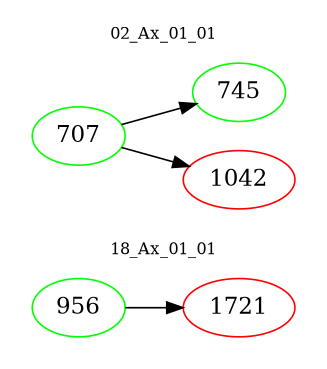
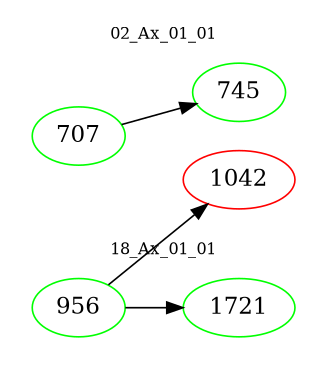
edge "707" -> "1042": now "956" -> "1042"
node "1721": color red -> green
